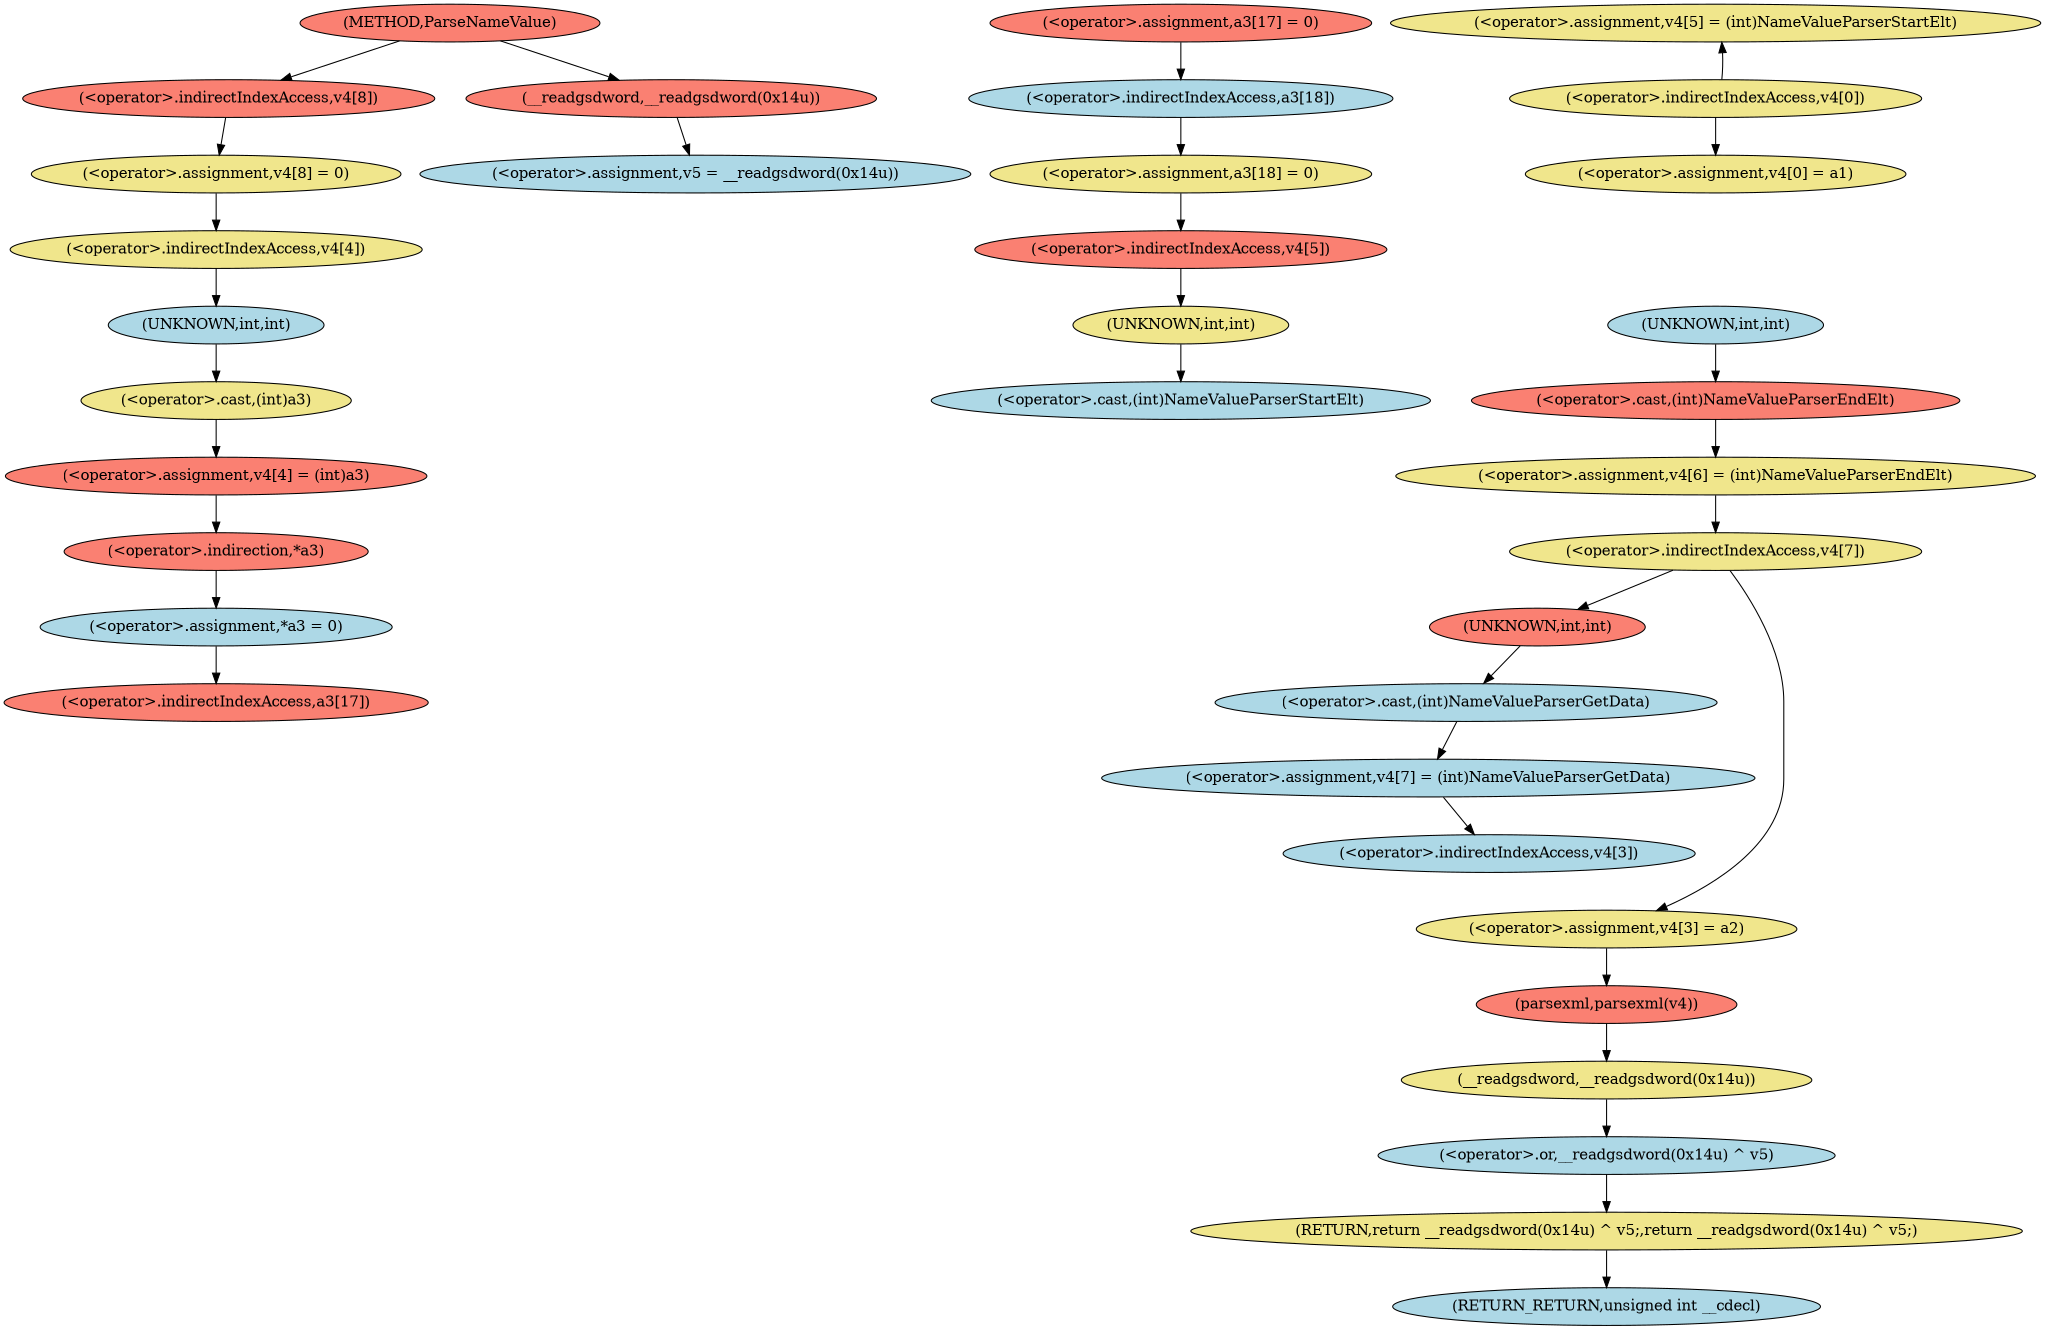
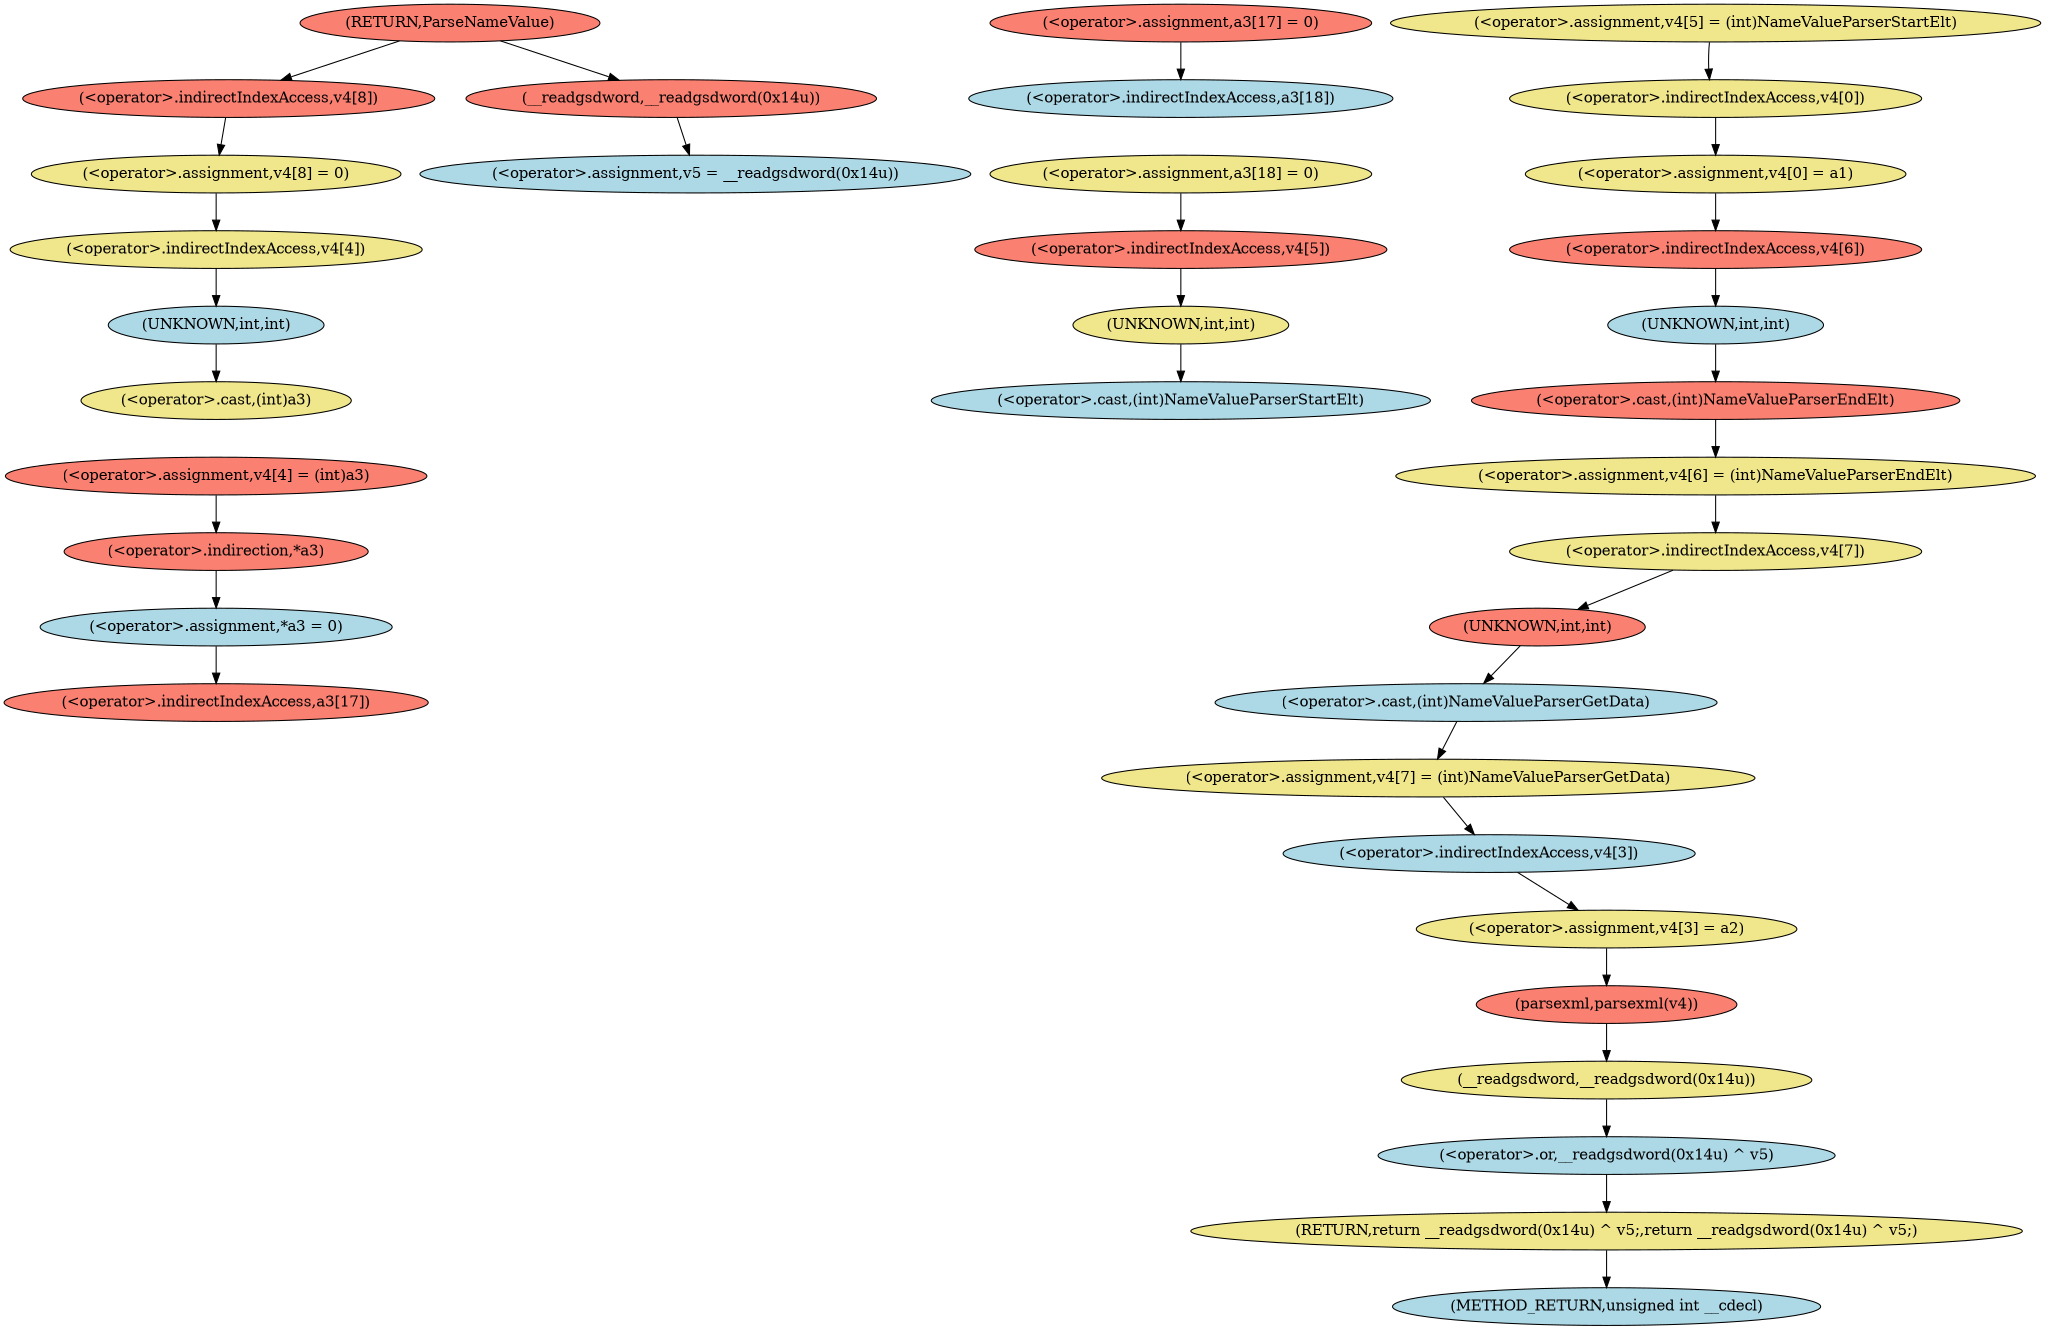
node "(METHOD,ParseNameValue)": label "(METHOD,ParseNameValue)" -> "(RETURN,ParseNameValue)"
edge "(<operator>.indirectIndexAccess,v4[0])" -> "(<operator>.assignment,v4[5] = (int)NameValueParserStartElt)": reversed
edge "(<operator>.indirectIndexAccess,a3[18])" -> "(<operator>.assignment,a3[18] = 0)": removed
node "(<operator>.indirectIndexAccess,v4[6])": added
edge "(<operator>.cast,(int)a3)" -> "(<operator>.assignment,v4[4] = (int)a3)": removed
edge "(<operator>.indirectIndexAccess,v4[7])" -> "(<operator>.assignment,v4[3] = a2)": now "(<operator>.indirectIndexAccess,v4[3])" -> "(<operator>.assignment,v4[3] = a2)"
node "(<operator>.assignment,v4[7] = (int)NameValueParserGetData)": fillcolor lightblue -> khaki
node "(RETURN_RETURN,unsigned int __cdecl)": label "(RETURN_RETURN,unsigned int __cdecl)" -> "(METHOD_RETURN,unsigned int __cdecl)"
